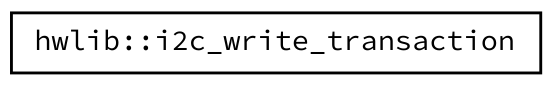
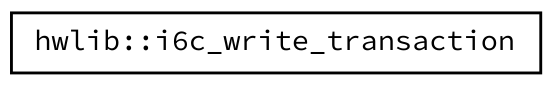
node "hwlib::i2c_write_transaction": label "hwlib::i2c_write_transaction" -> "hwlib::i6c_write_transaction"
